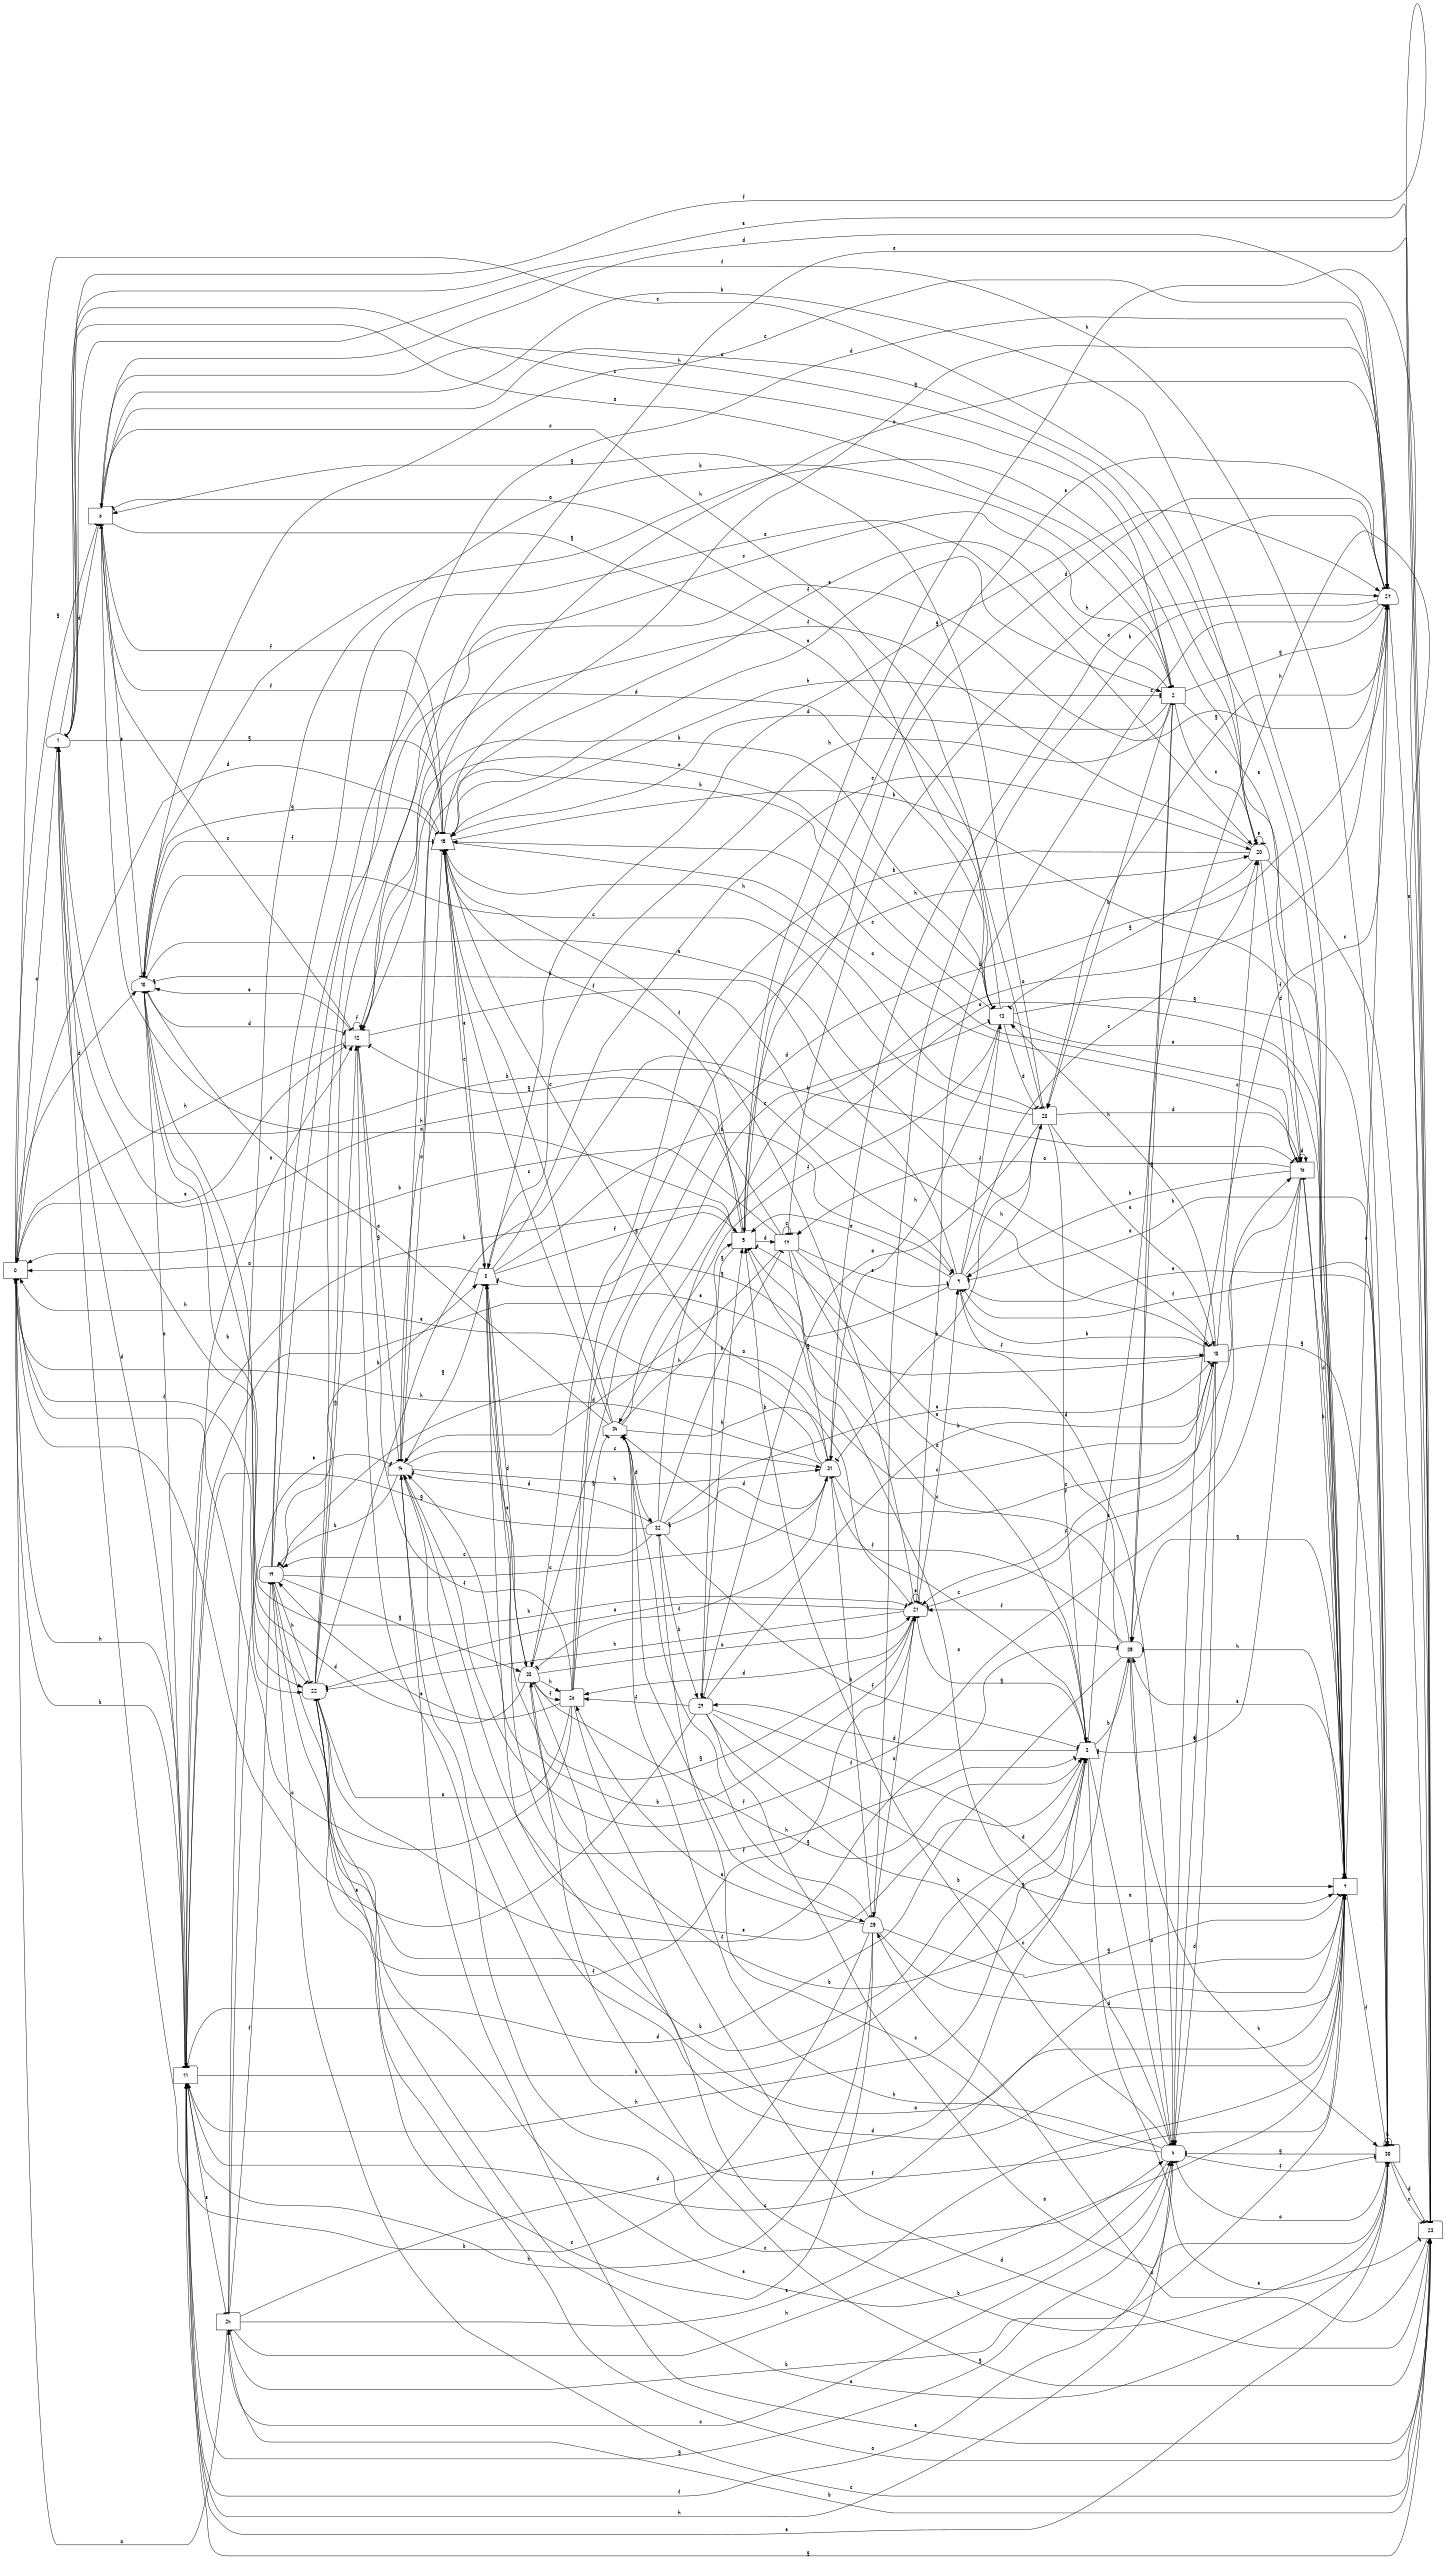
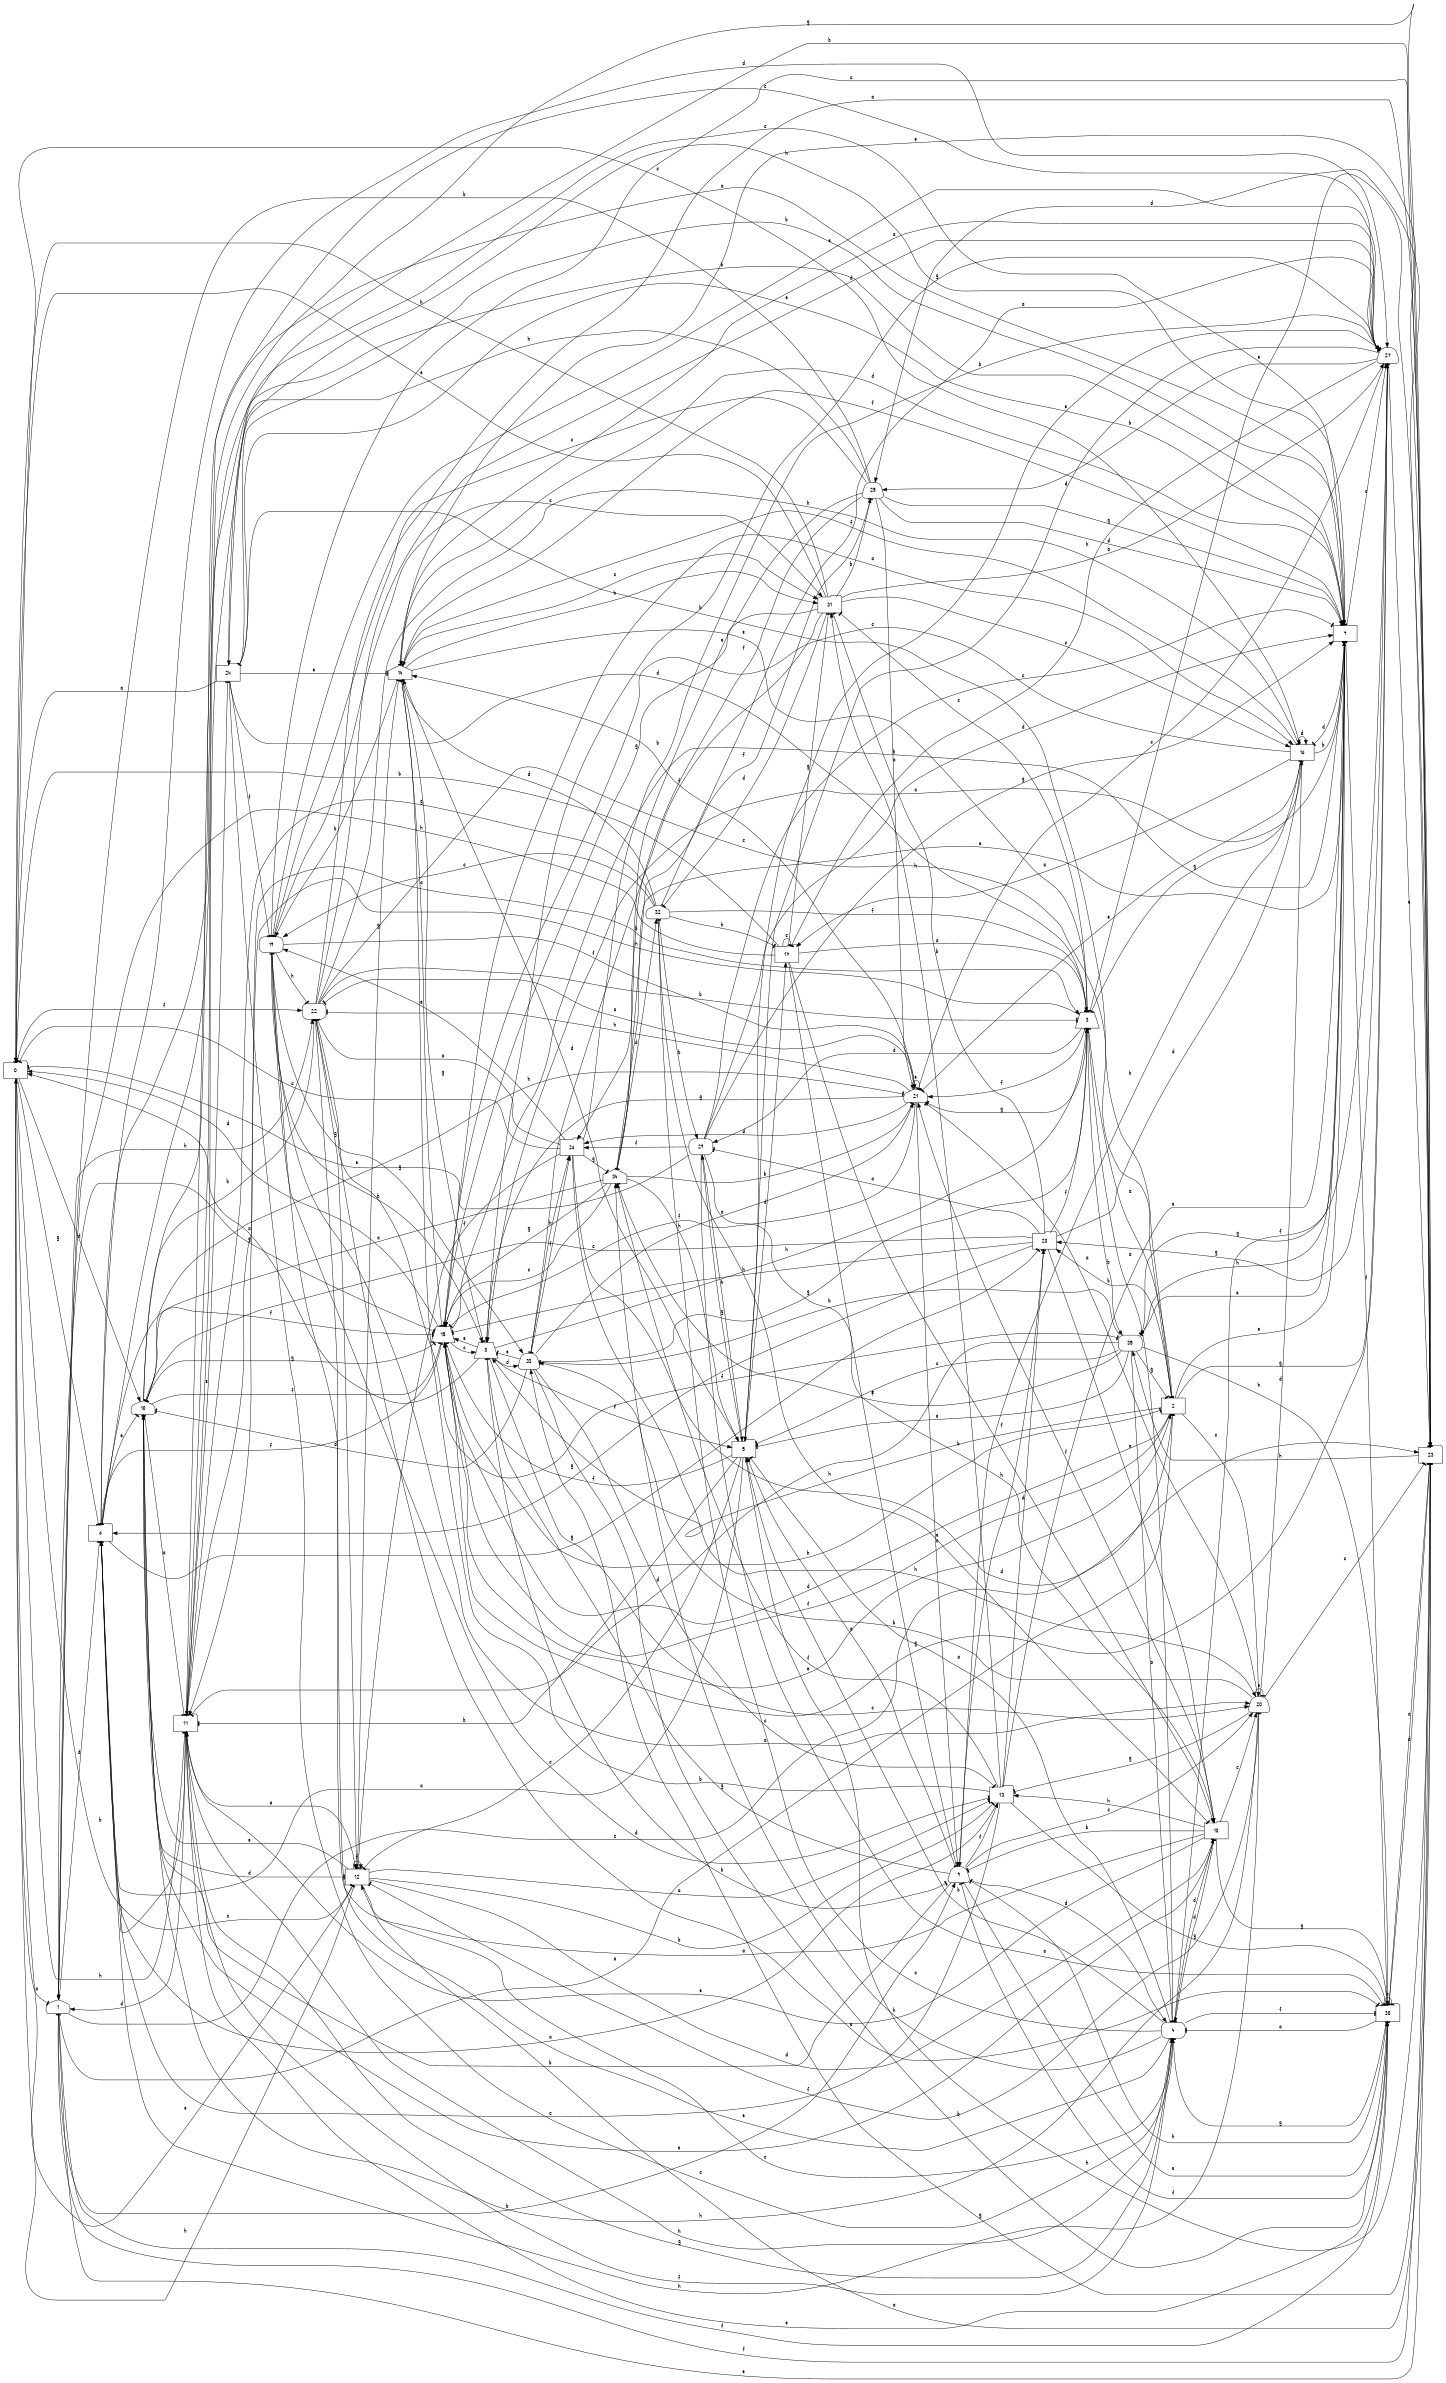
edge "20" -> "21": added, label "a"
edge "17" -> "14": now "5" -> "14"
node "31": shape trapezium -> folder
